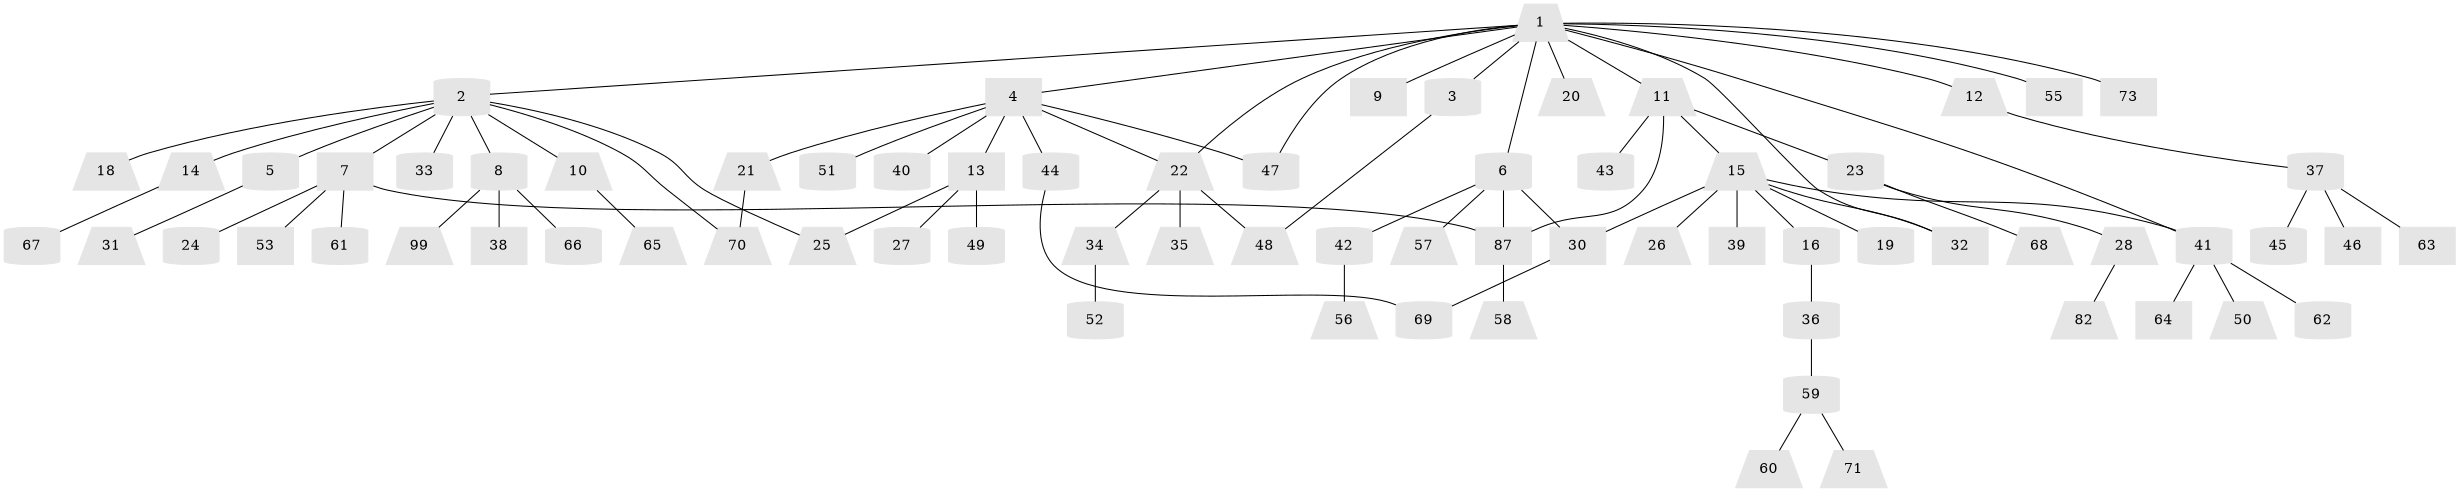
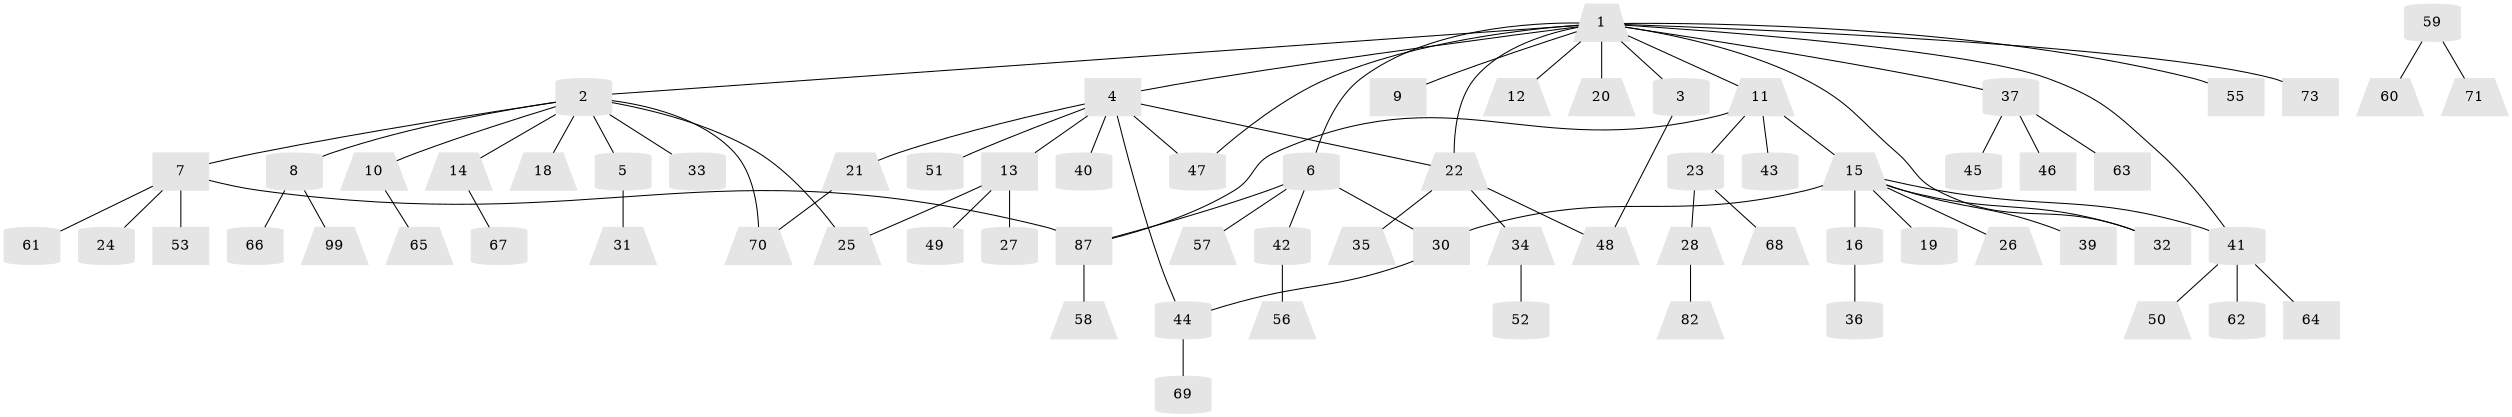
edge "12" -- "37": now "1" -- "37"
node "38": removed
edge "30" -- "69": now "30" -- "44"
edge "36" -- "59": removed
